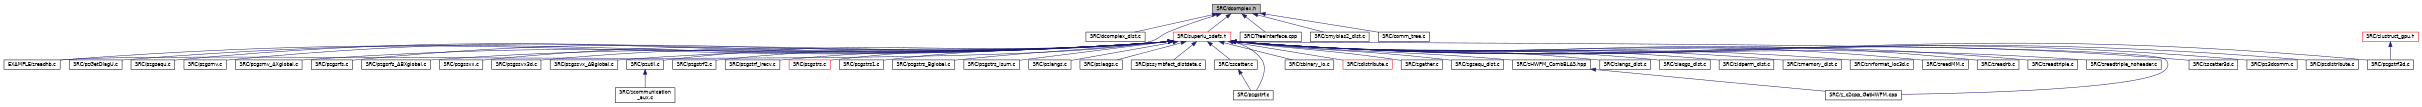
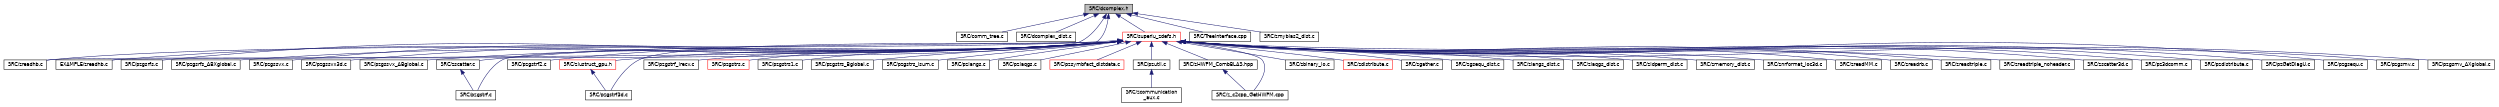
edge "SRC/zlustruct_gpu.h" -> "SRC/superlu_zdefs.h": added
node "SRC/zreadhb.c": added
node "SRC/pzsymbfact_distdata.c": color black -> red
